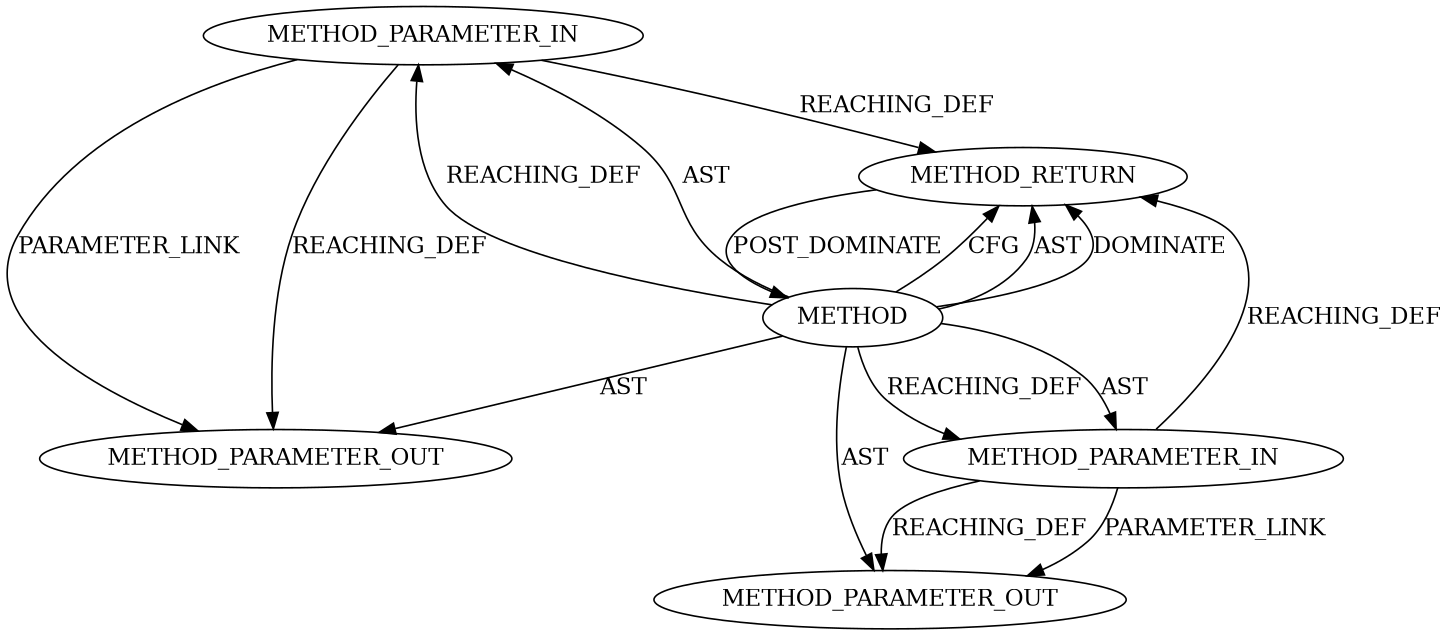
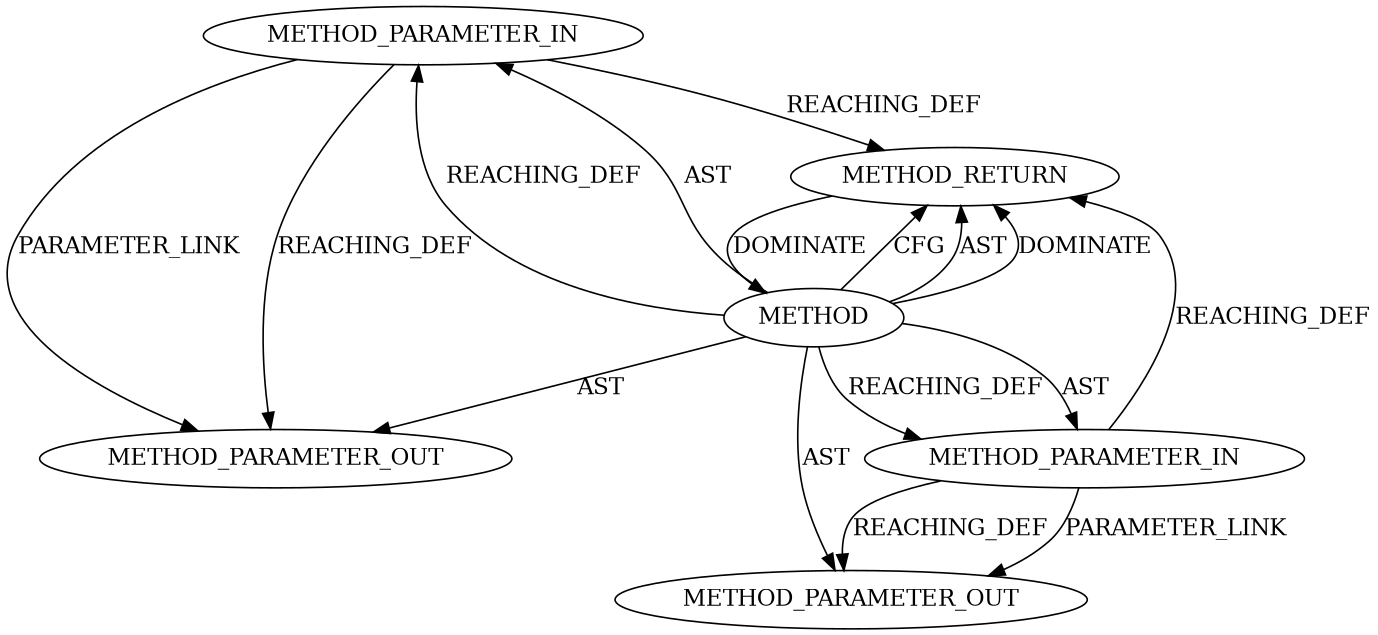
edge "METHOD_RETURN" -> "METHOD": label "POST_DOMINATE" -> "DOMINATE"
